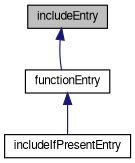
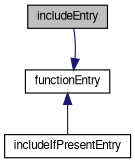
edge "functionEntry" -> "includeEntry": reversed
